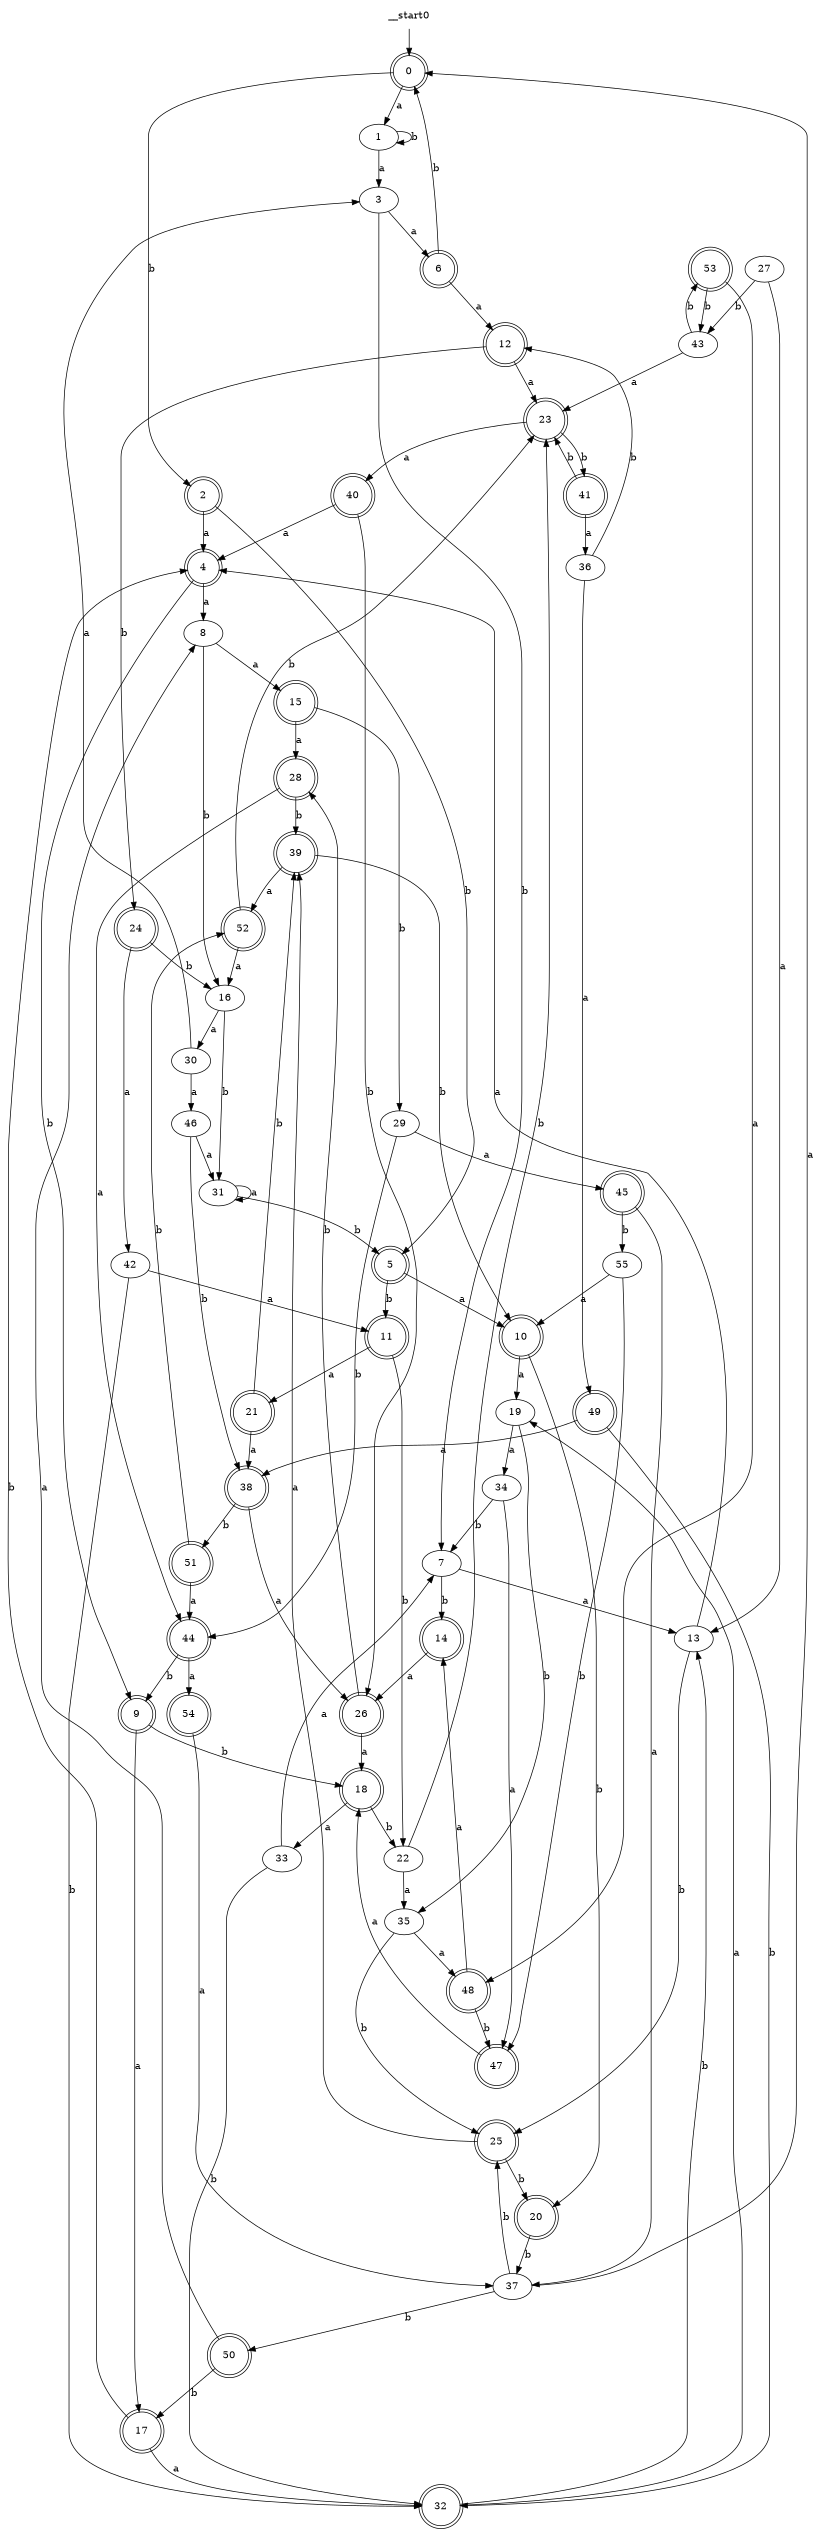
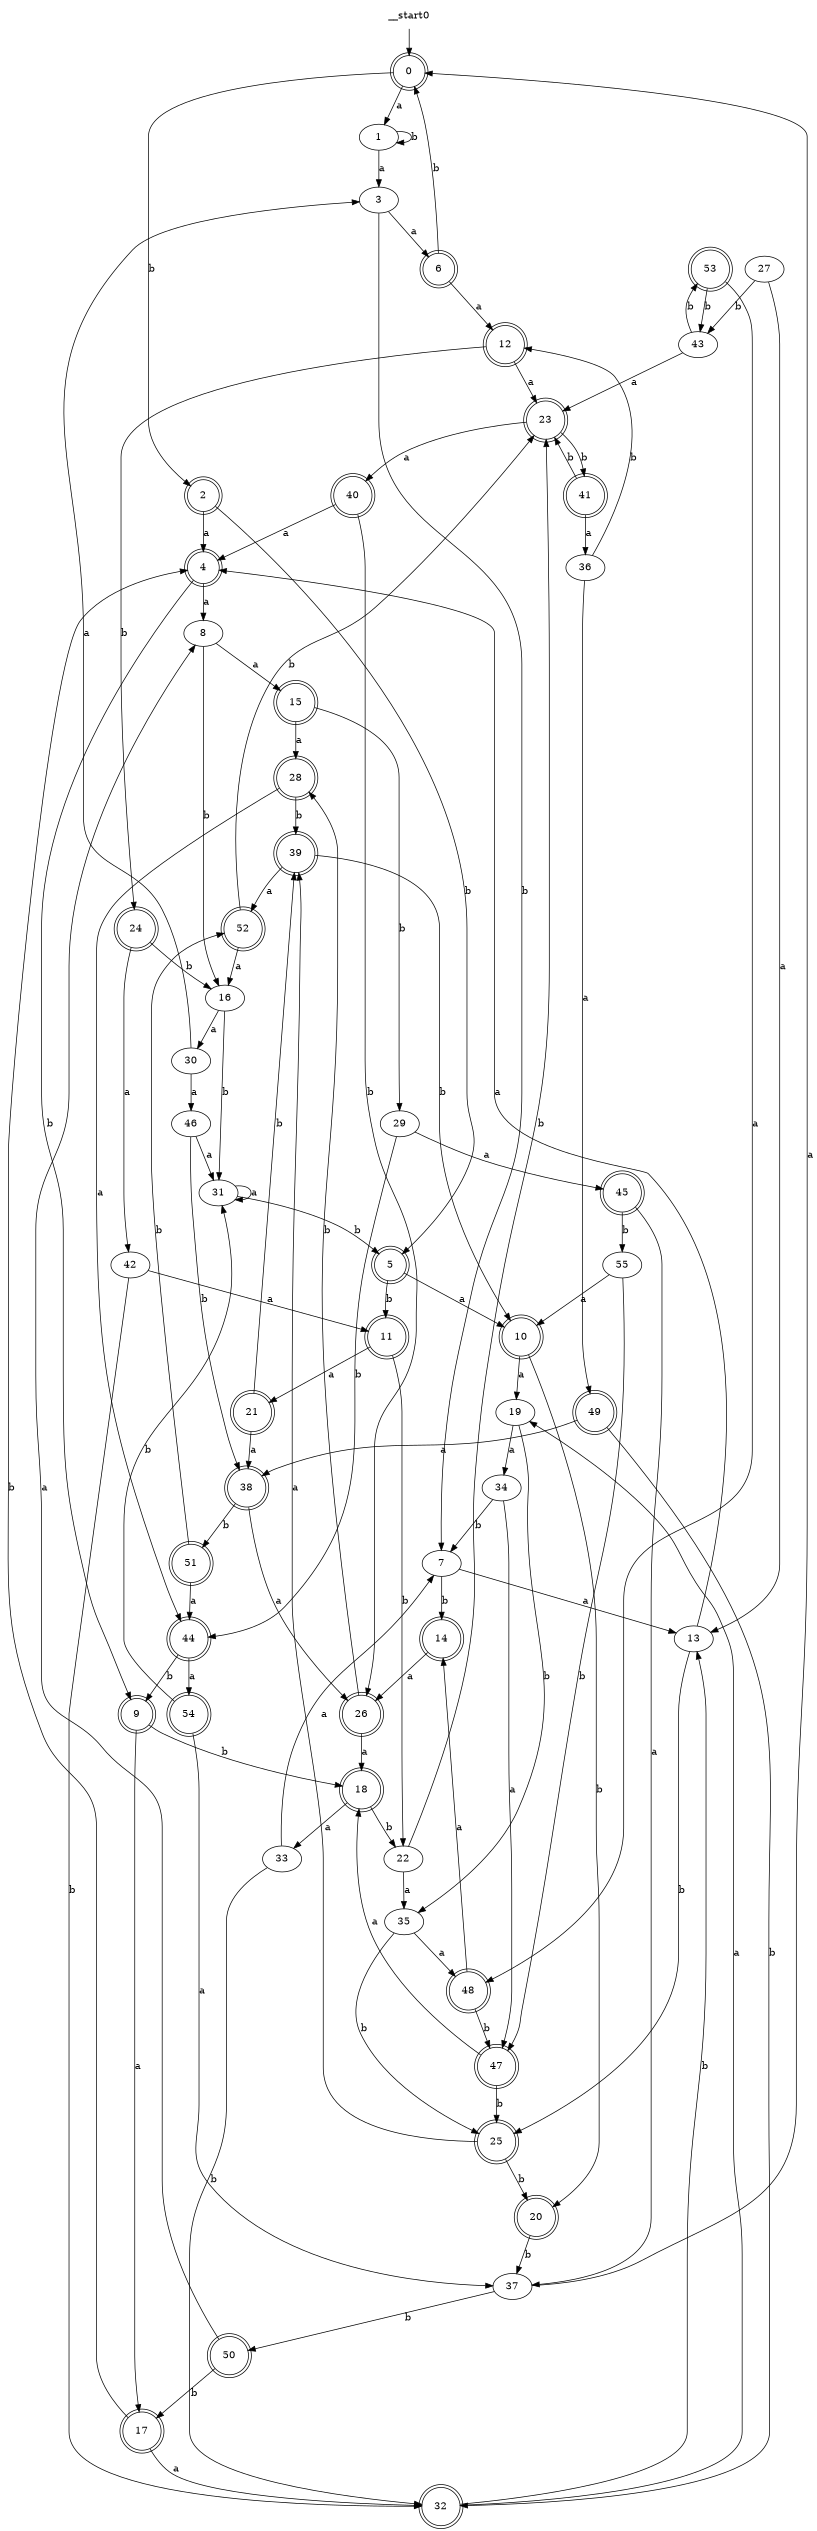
edge "54" -> "31": added, label "b"
edge "37" -> "25": now "47" -> "25"
